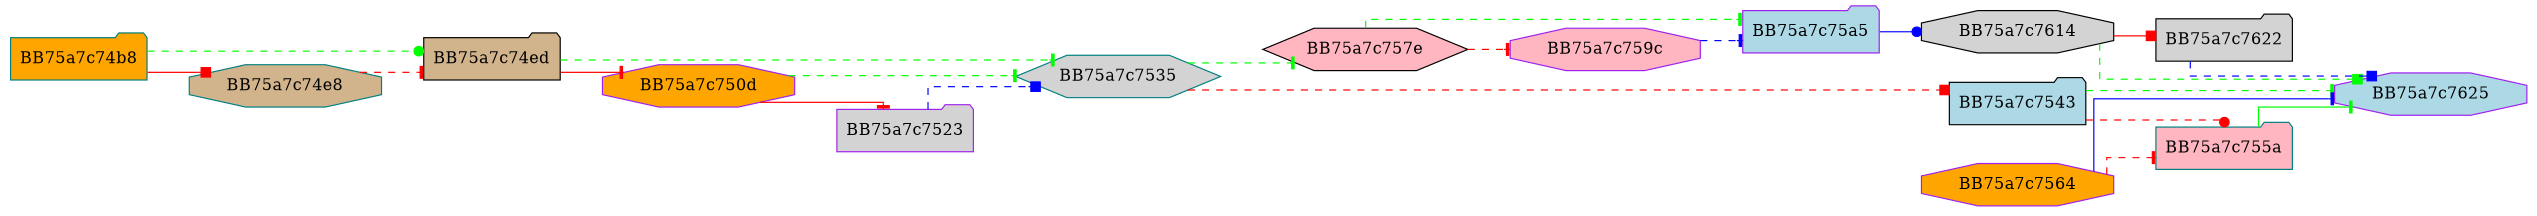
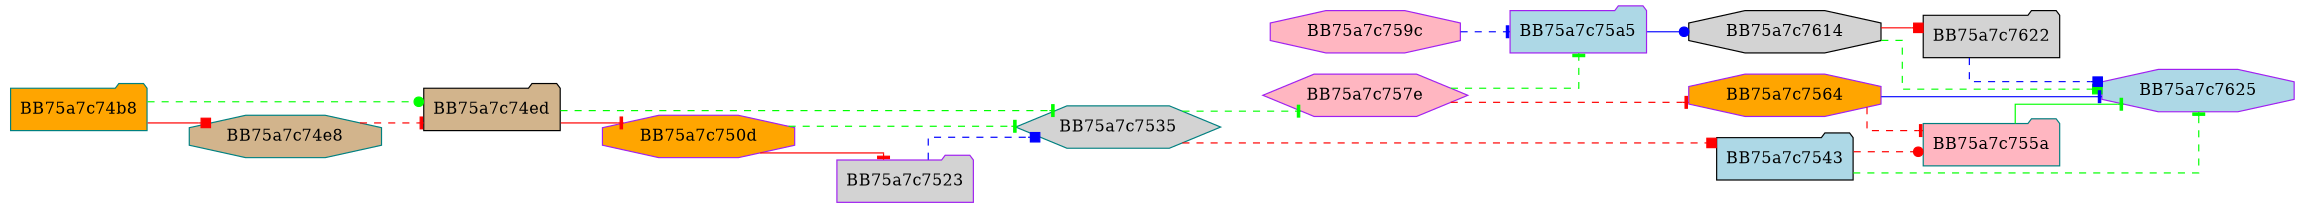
node "BB75a7c757e": color black -> purple
edge "BB75a7c757e" -> "BB75a7c759c": now "BB75a7c757e" -> "BB75a7c7564"
